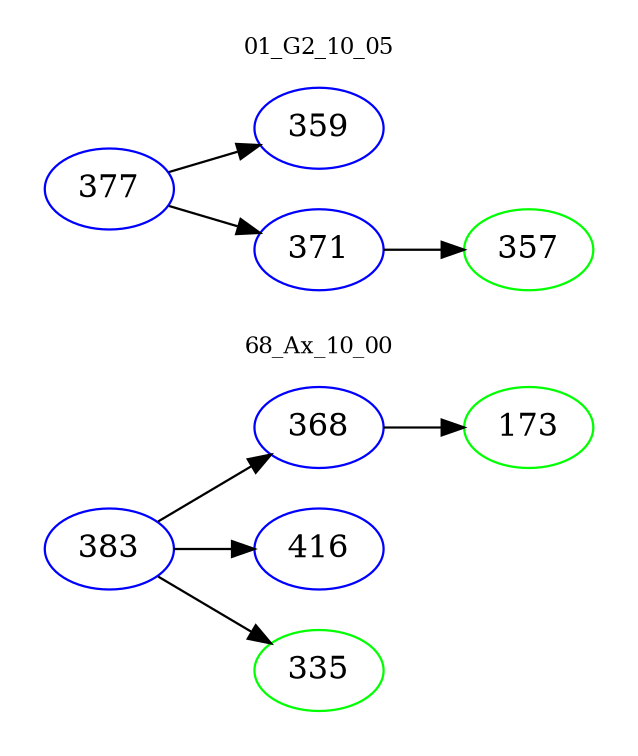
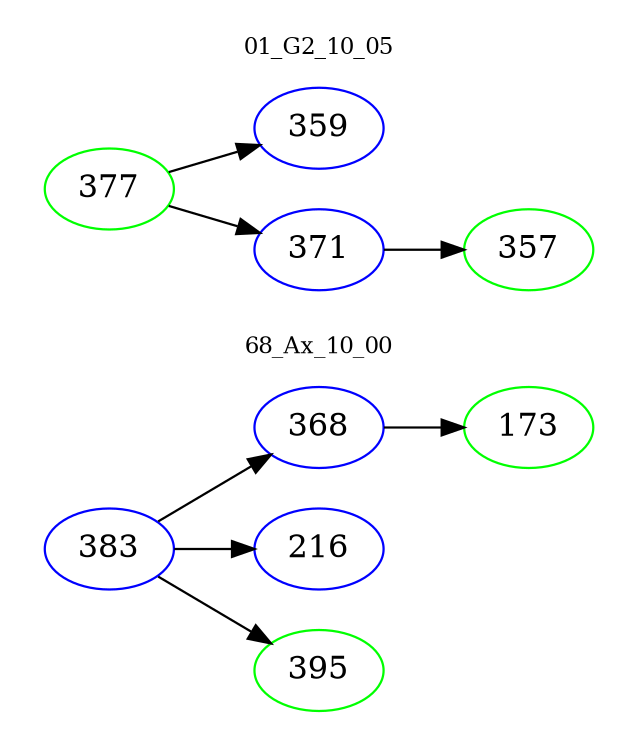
node "377": color blue -> green
node "416": label "416" -> "216"
node "335": label "335" -> "395"
